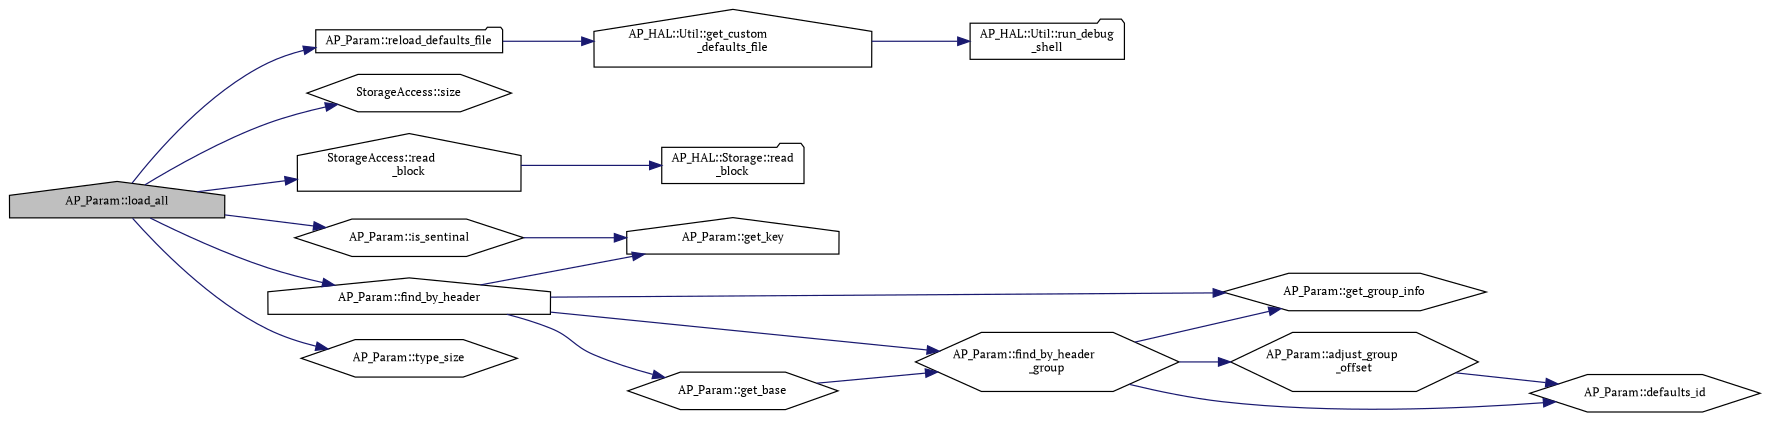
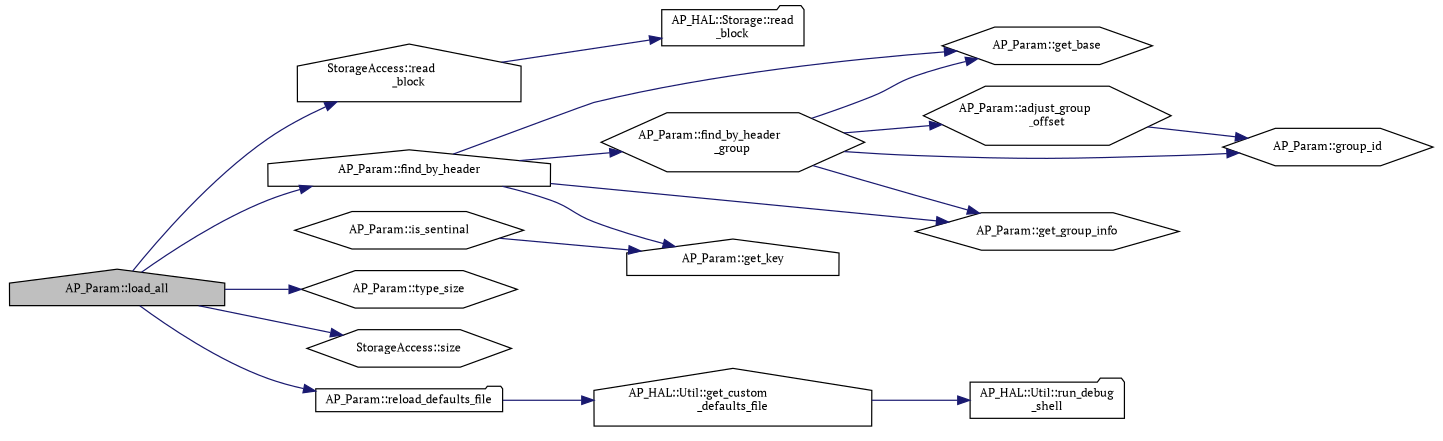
edge "AP_Param::load_all" -> "AP_Param::is_sentinal": removed
edge "AP_Param::get_base" -> "AP_Param::find_by_header _group": reversed
node "AP_Param::defaults_id": label "AP_Param::defaults_id" -> "AP_Param::group_id"
